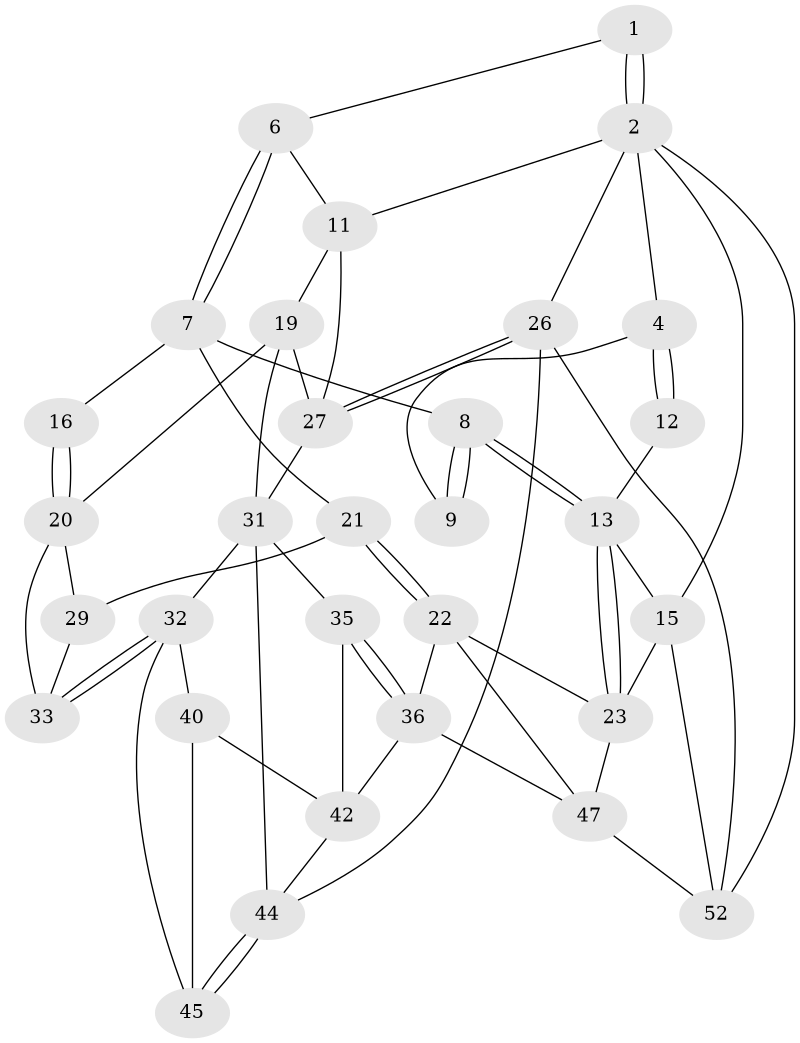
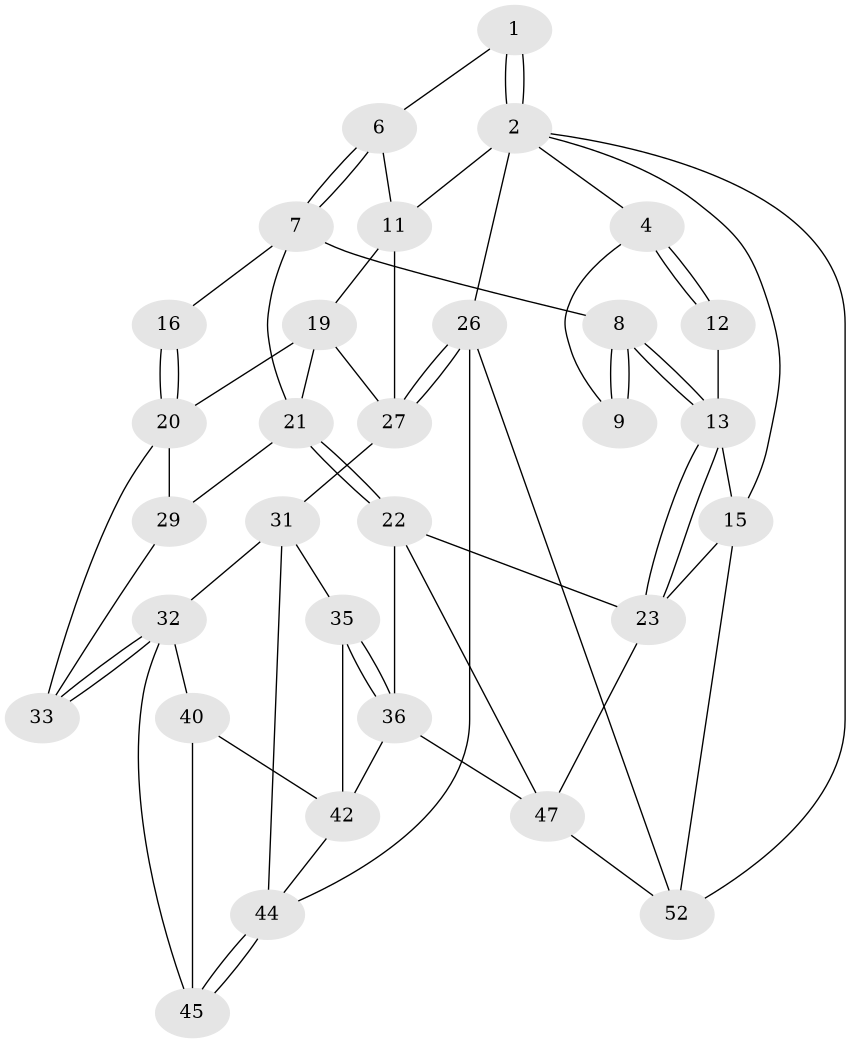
edge "19" -- "31": now "19" -- "21"
